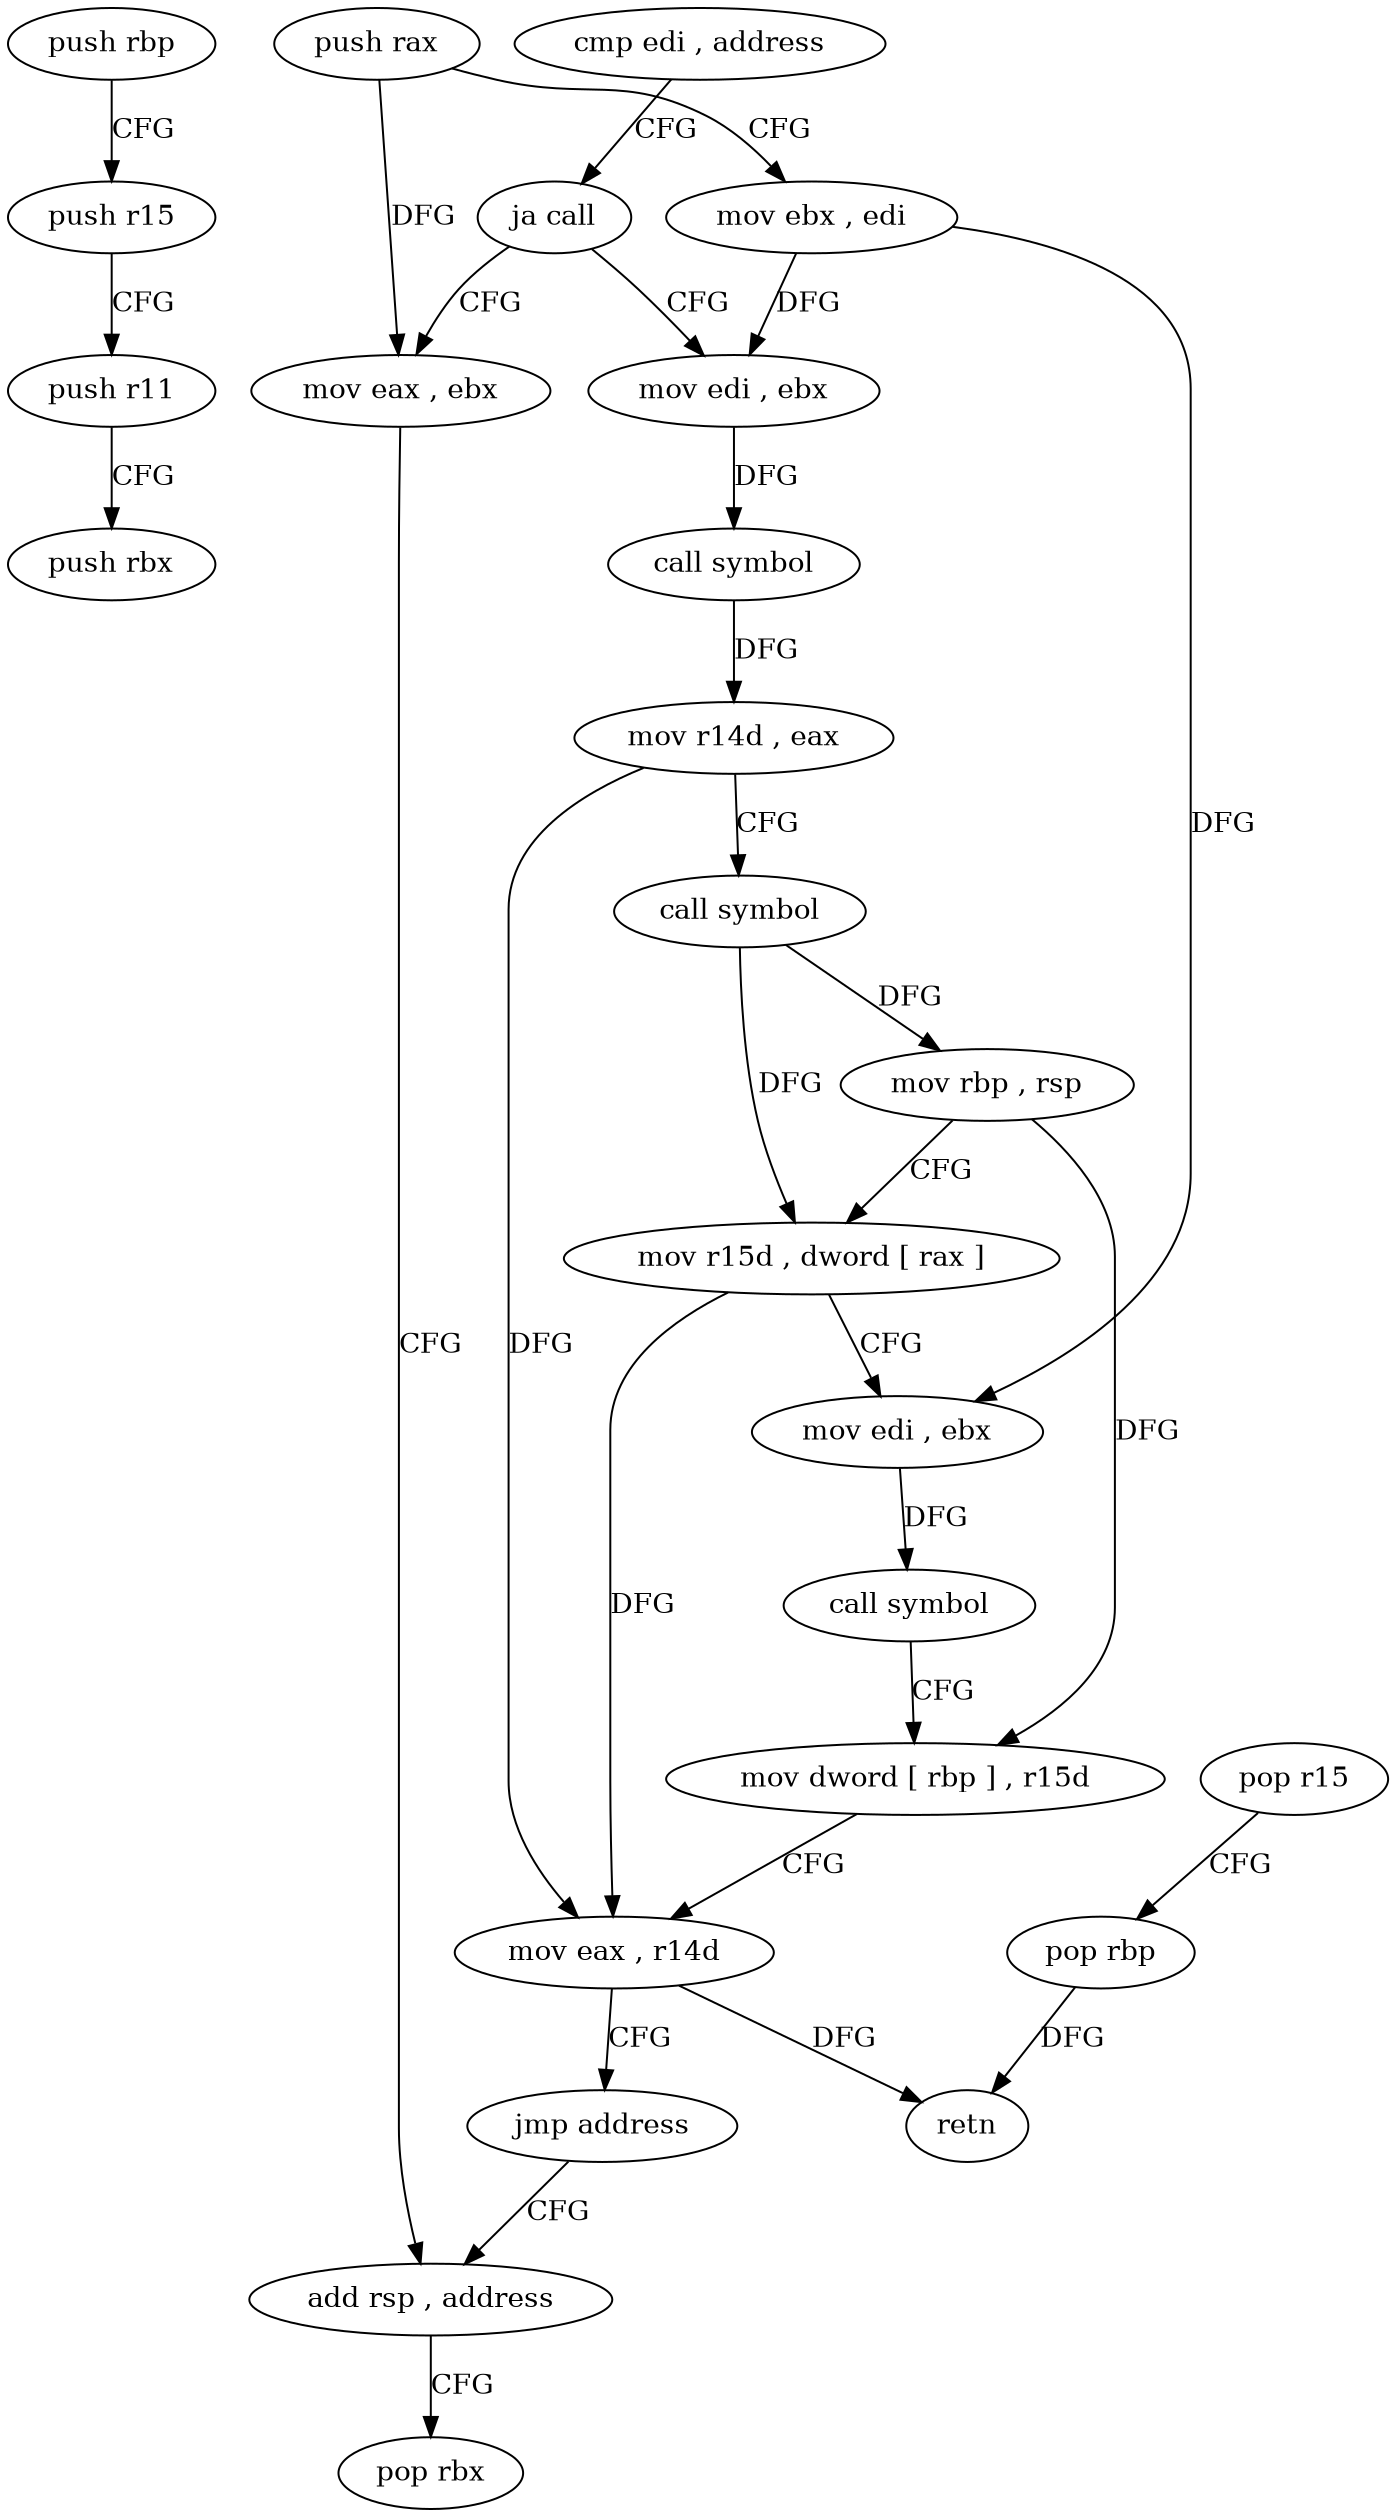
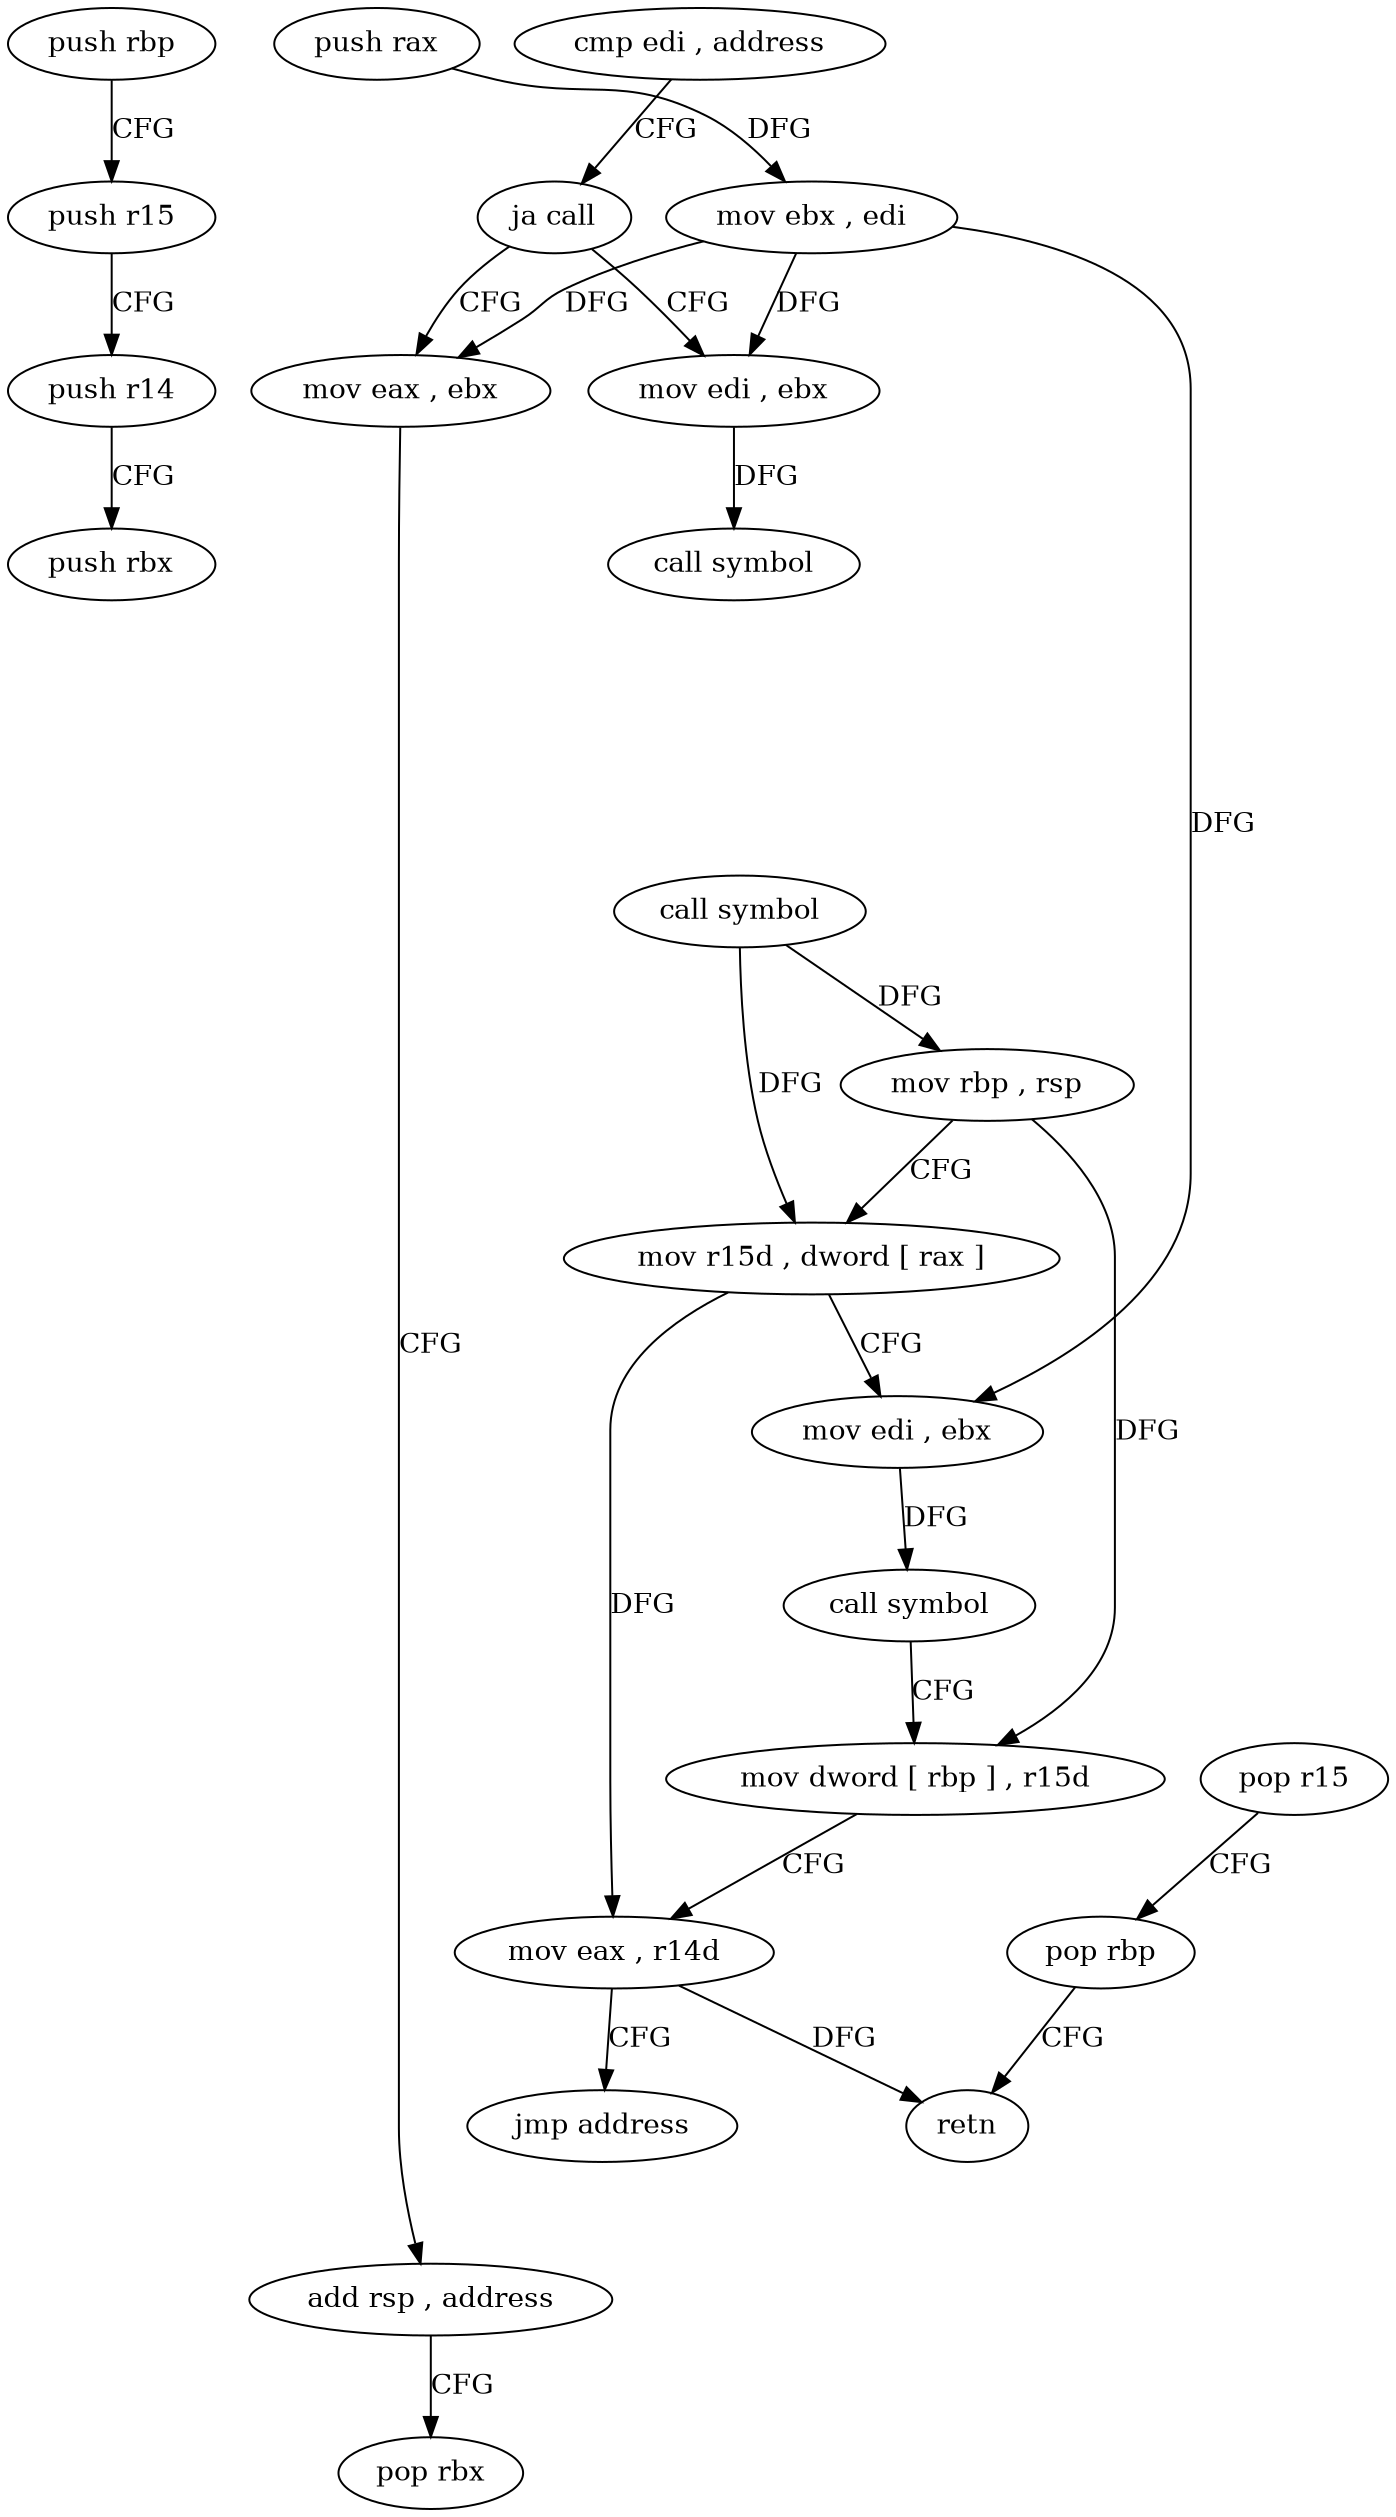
edge "push rax" -> "mov ebx , edi": label "CFG" -> "DFG"
edge "push rax" -> "mov eax , ebx": now "mov ebx , edi" -> "mov eax , ebx"
node "push r11": label "push r11" -> "push r14"
node "mov r14d , eax": removed
edge "pop rbp" -> "retn": label "DFG" -> "CFG"
edge "jmp address" -> "add rsp , address": removed, label "CFG"
